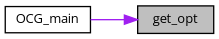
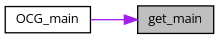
node "get_opt": label "get_opt" -> "get_main"
